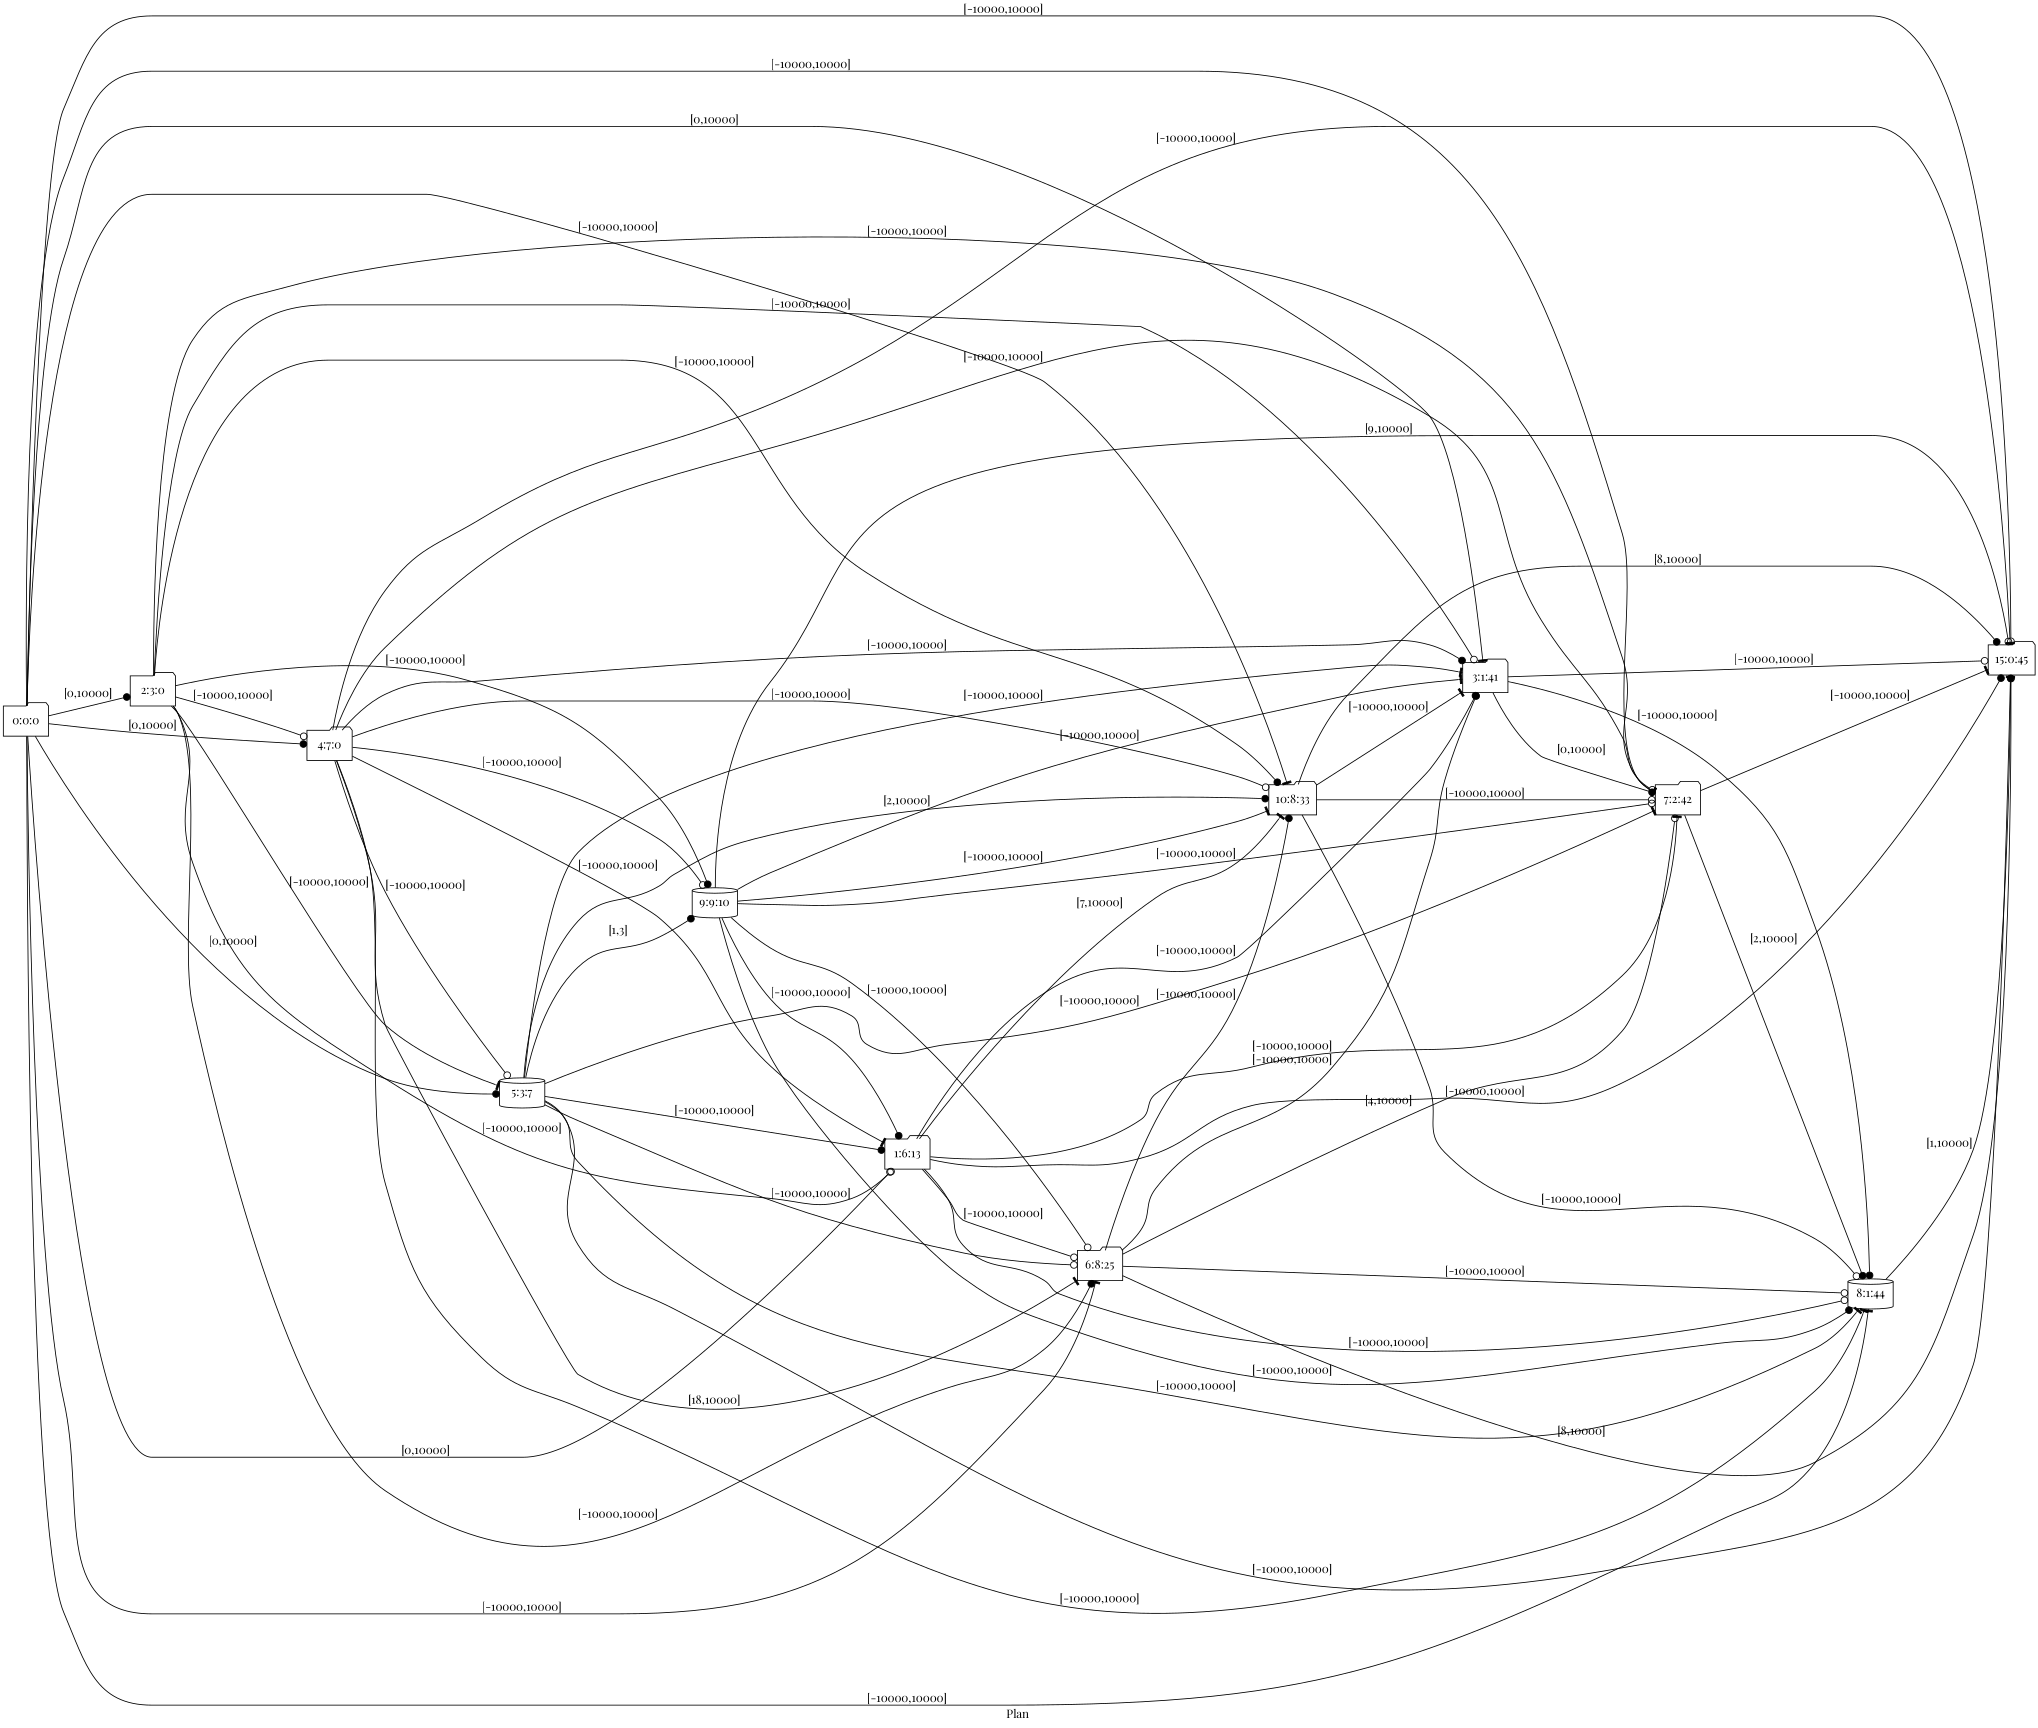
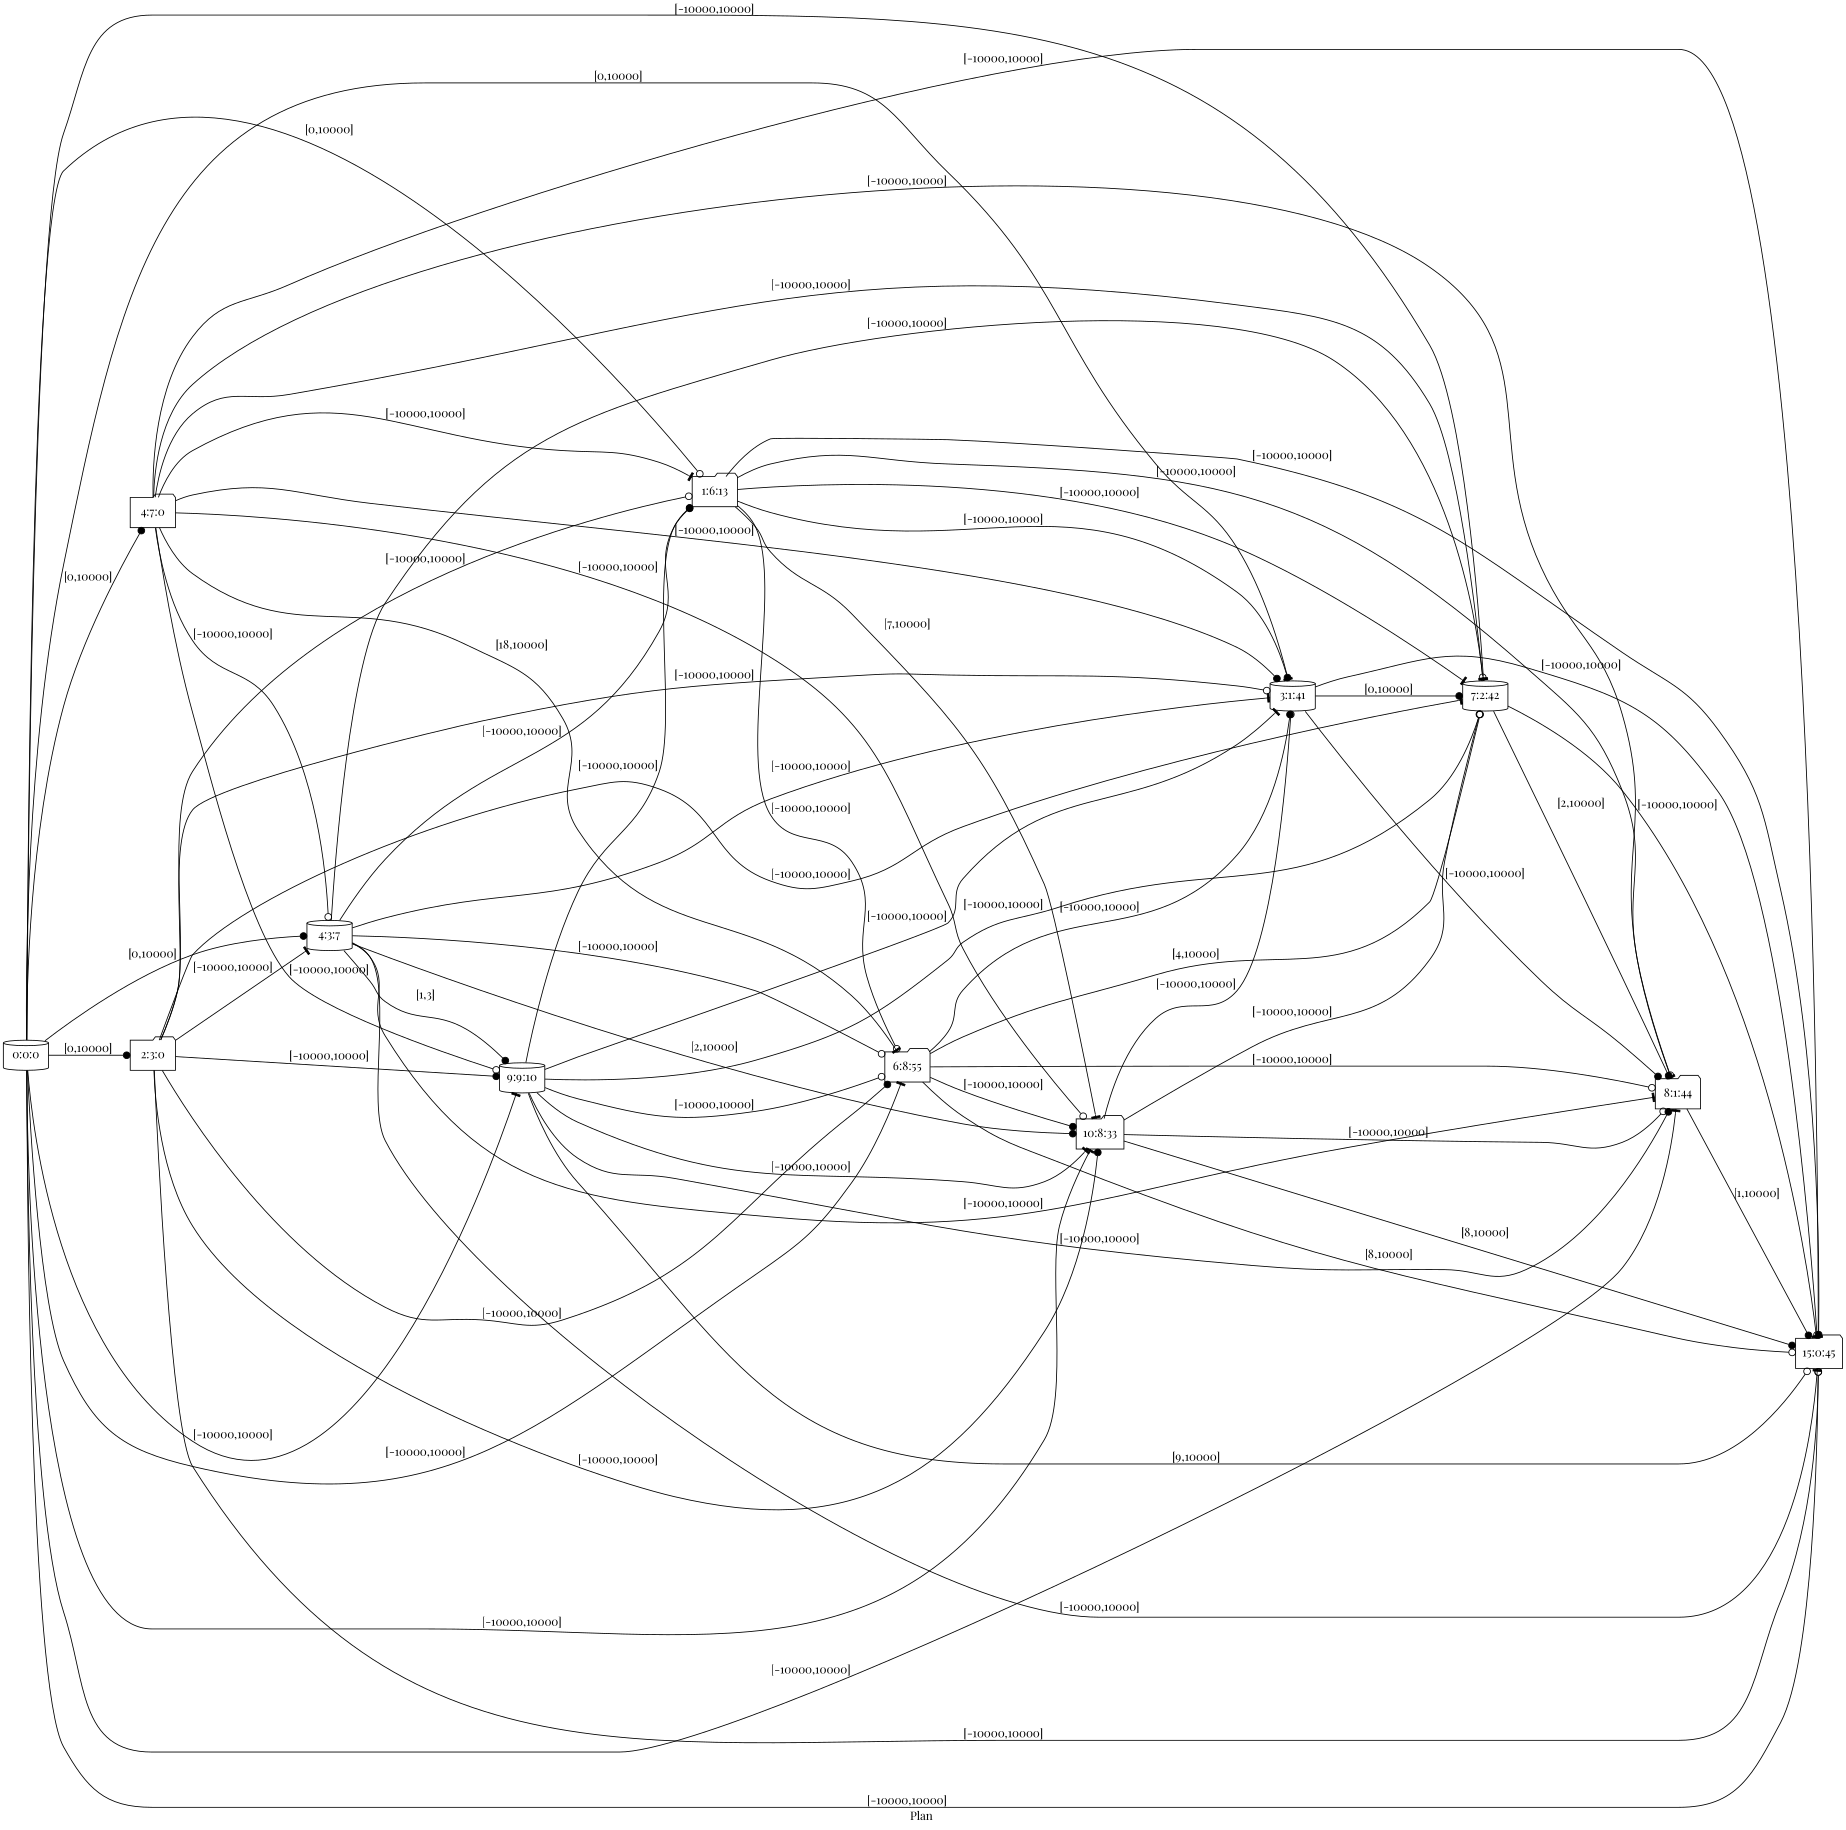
node "3:1:41": shape folder -> cylinder
edge "2:3:0" -> "4:7:0": now "2:3:0" -> "15:0:45"
node "0:0:0": shape folder -> cylinder
edge "10:8:33" -> "3:1:41": arrowhead tee -> odot
node "7:2:42": shape folder -> cylinder
node "5:3:7": label "5:3:7" -> "4:3:7"
node "6:8:25": label "6:8:25" -> "6:8:55"
node "8:1:44": shape cylinder -> folder
edge "0:0:0" -> "9:9:10": added, label "[-10000,10000]"
